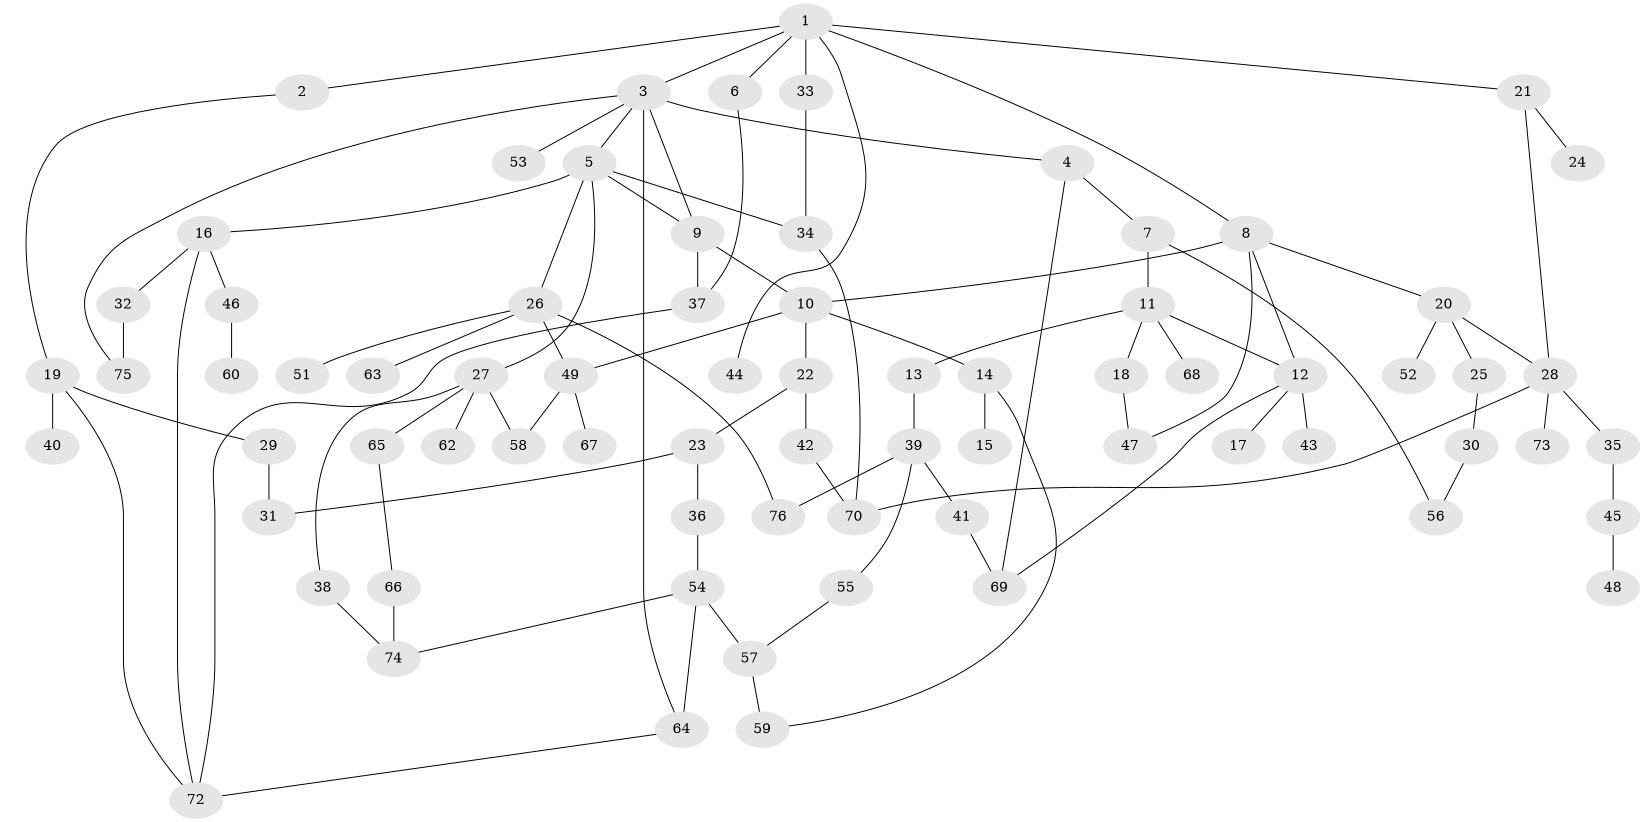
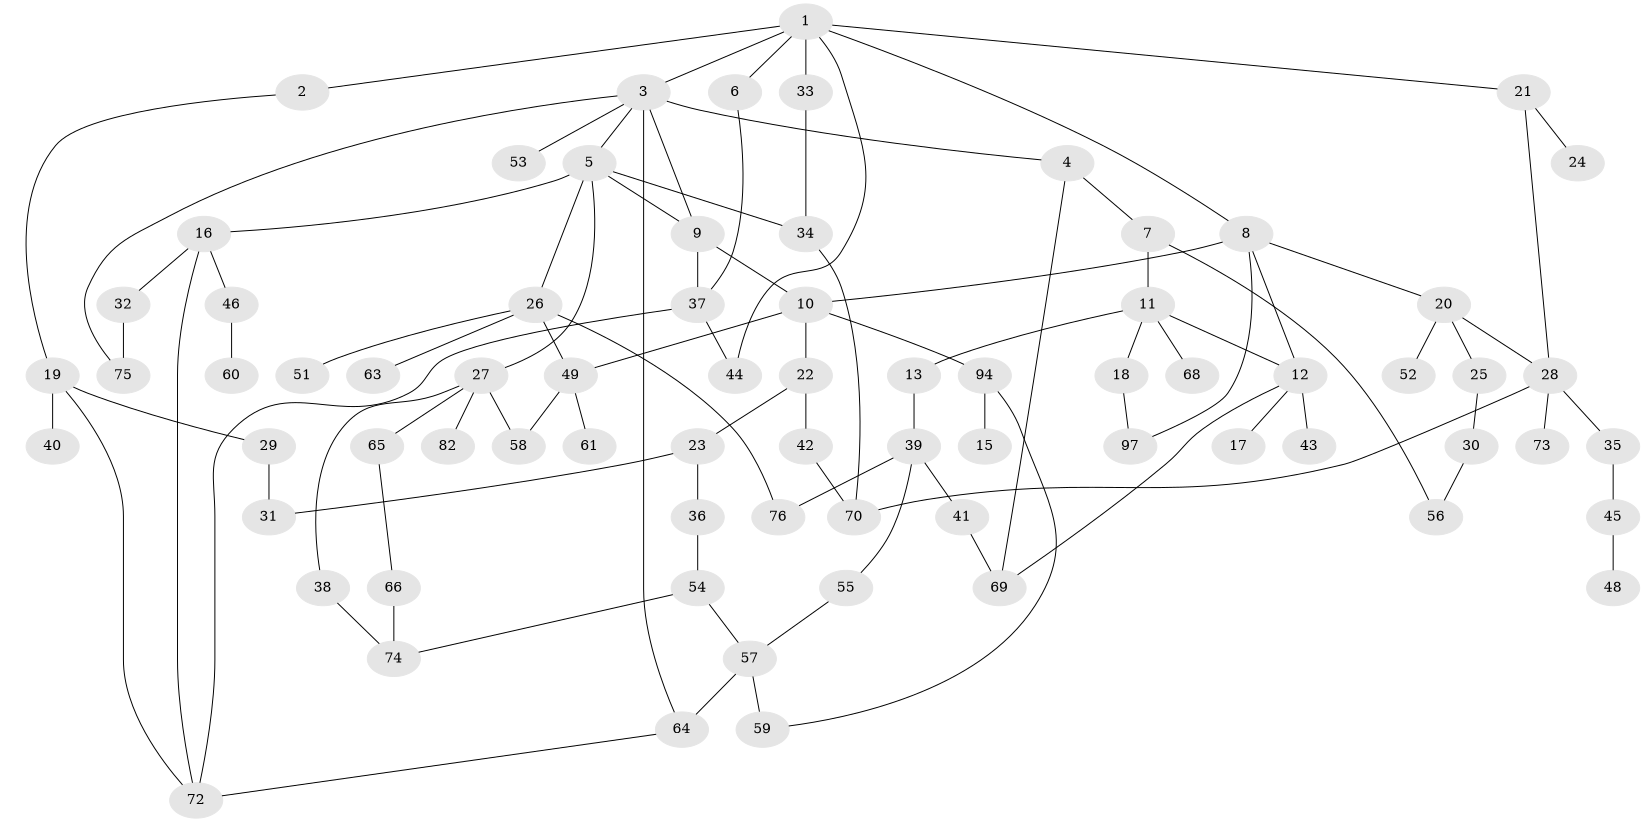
edge "37" -- "44": added
node "14": label "14" -> "94"
node "62": label "62" -> "82"
node "67": label "67" -> "61"
node "47": label "47" -> "97"
edge "54" -- "64": now "57" -- "64"
